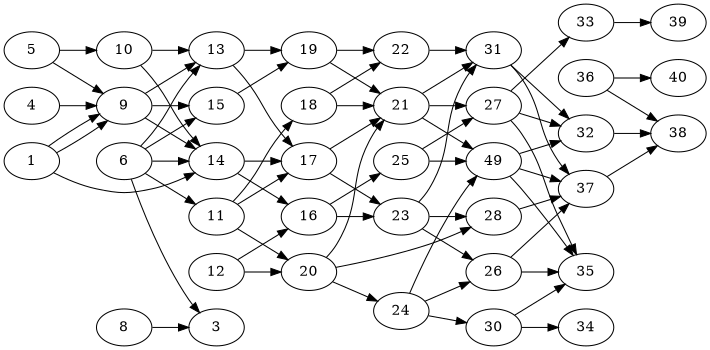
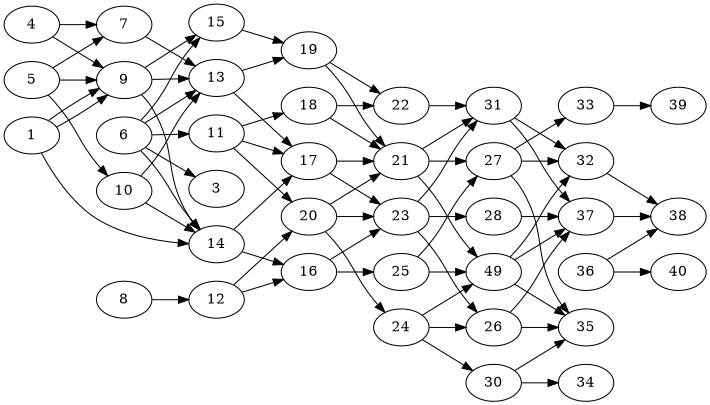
node "7": added
edge "20" -> "28": now "20" -> "23"
edge "8" -> "3": now "8" -> "12"
